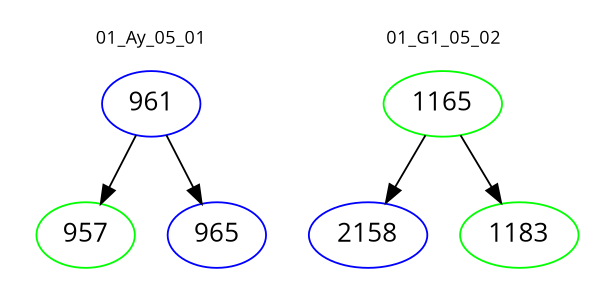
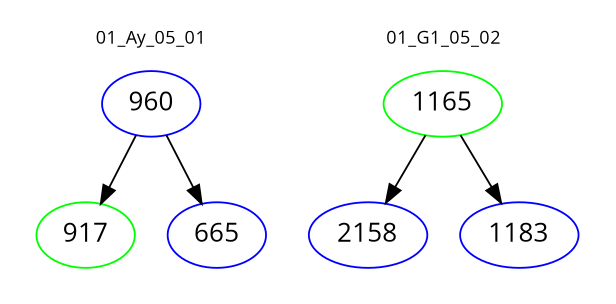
node "961": label "961" -> "960"
node "957": label "957" -> "917"
node "965": label "965" -> "665"
node "1183": color green -> blue
